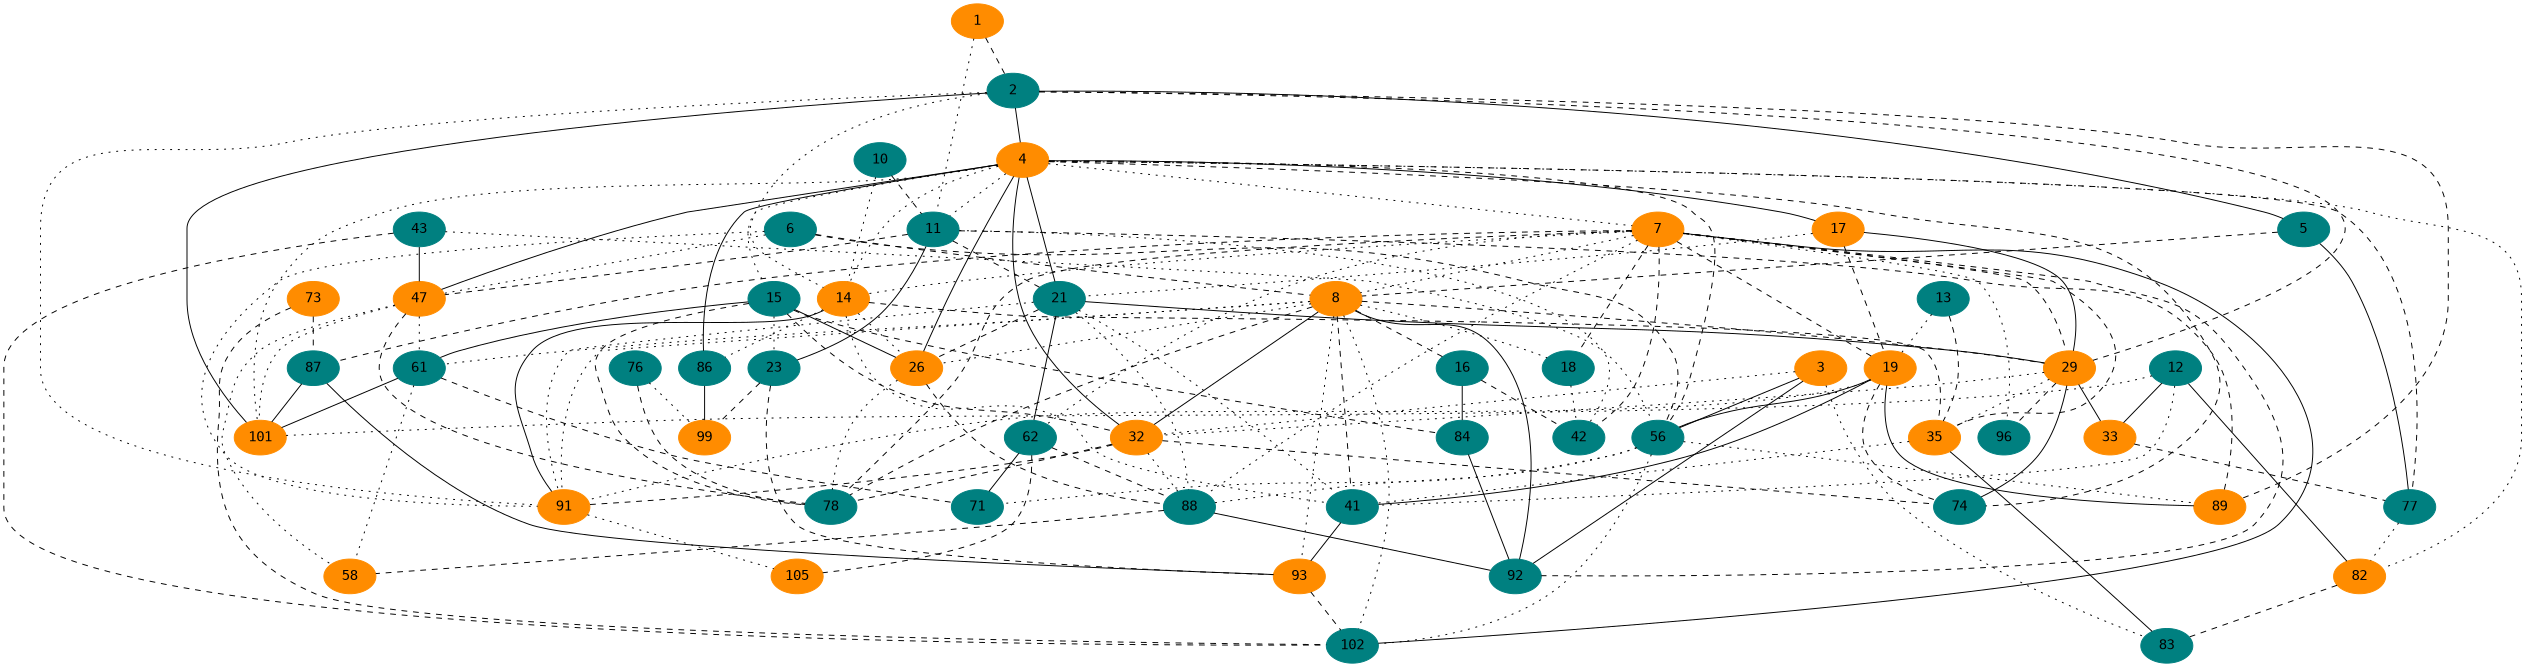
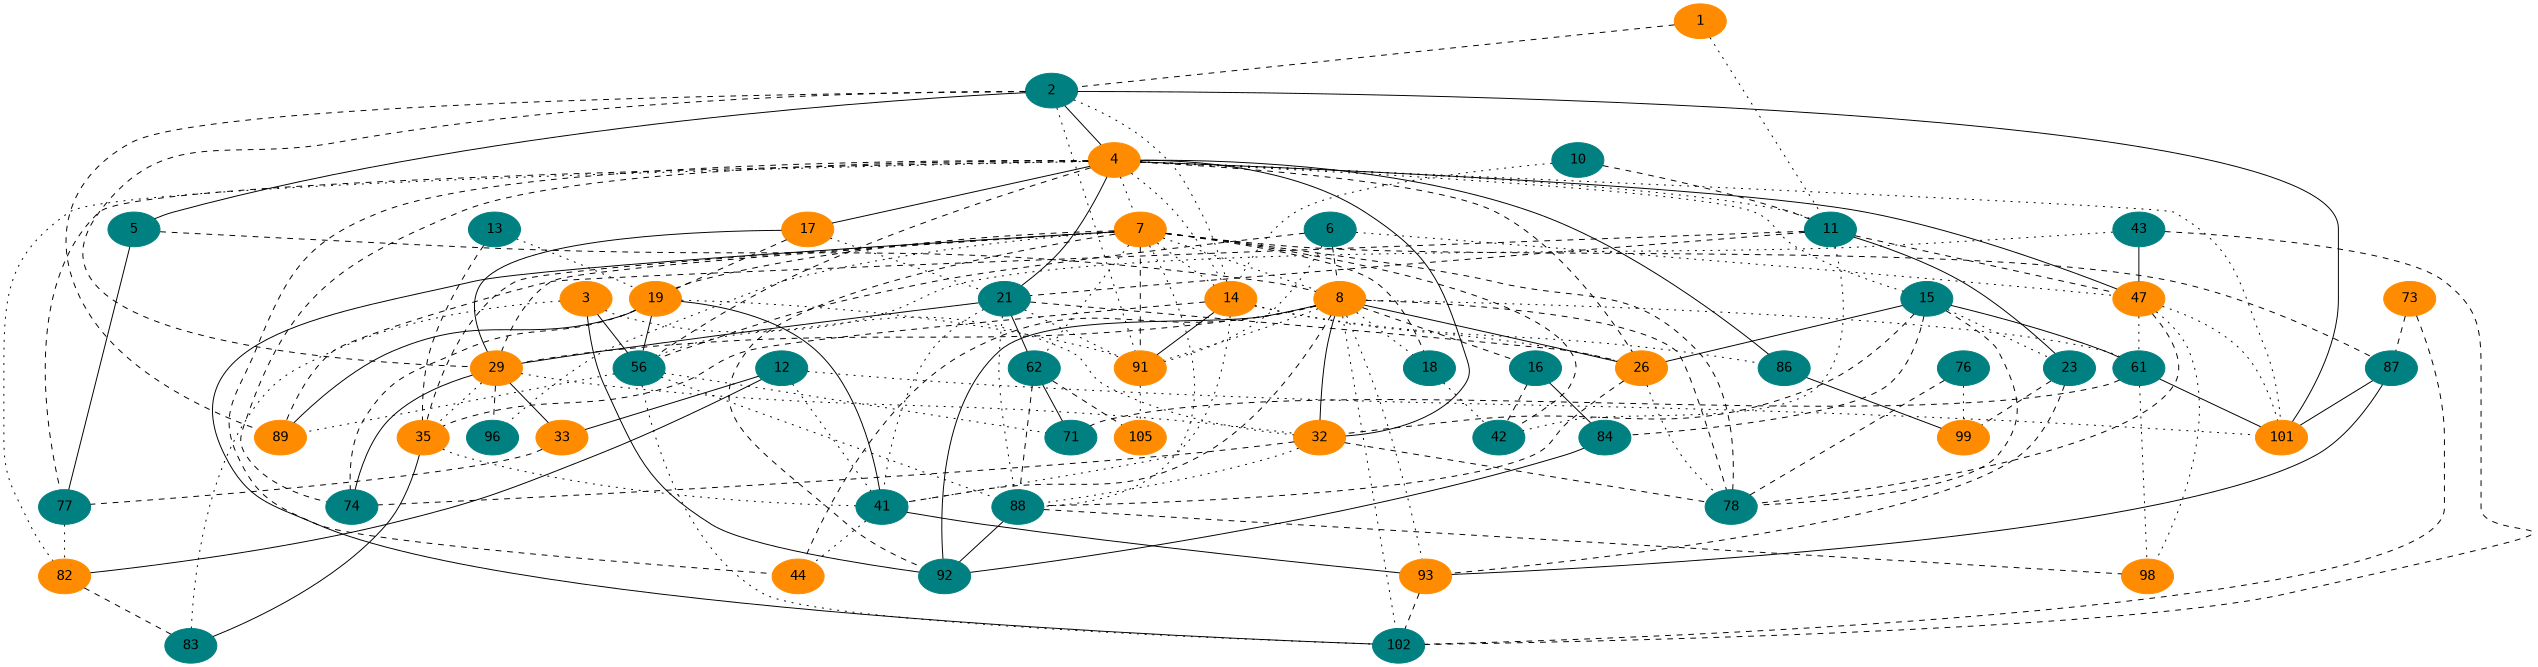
edge "4" -- "26": style solid -> dashed
edge "8" -- "26": style dotted -> solid
edge "32" -- "91": now "7" -- "91"
node "58": label "58" -> "98"
node "44": added
